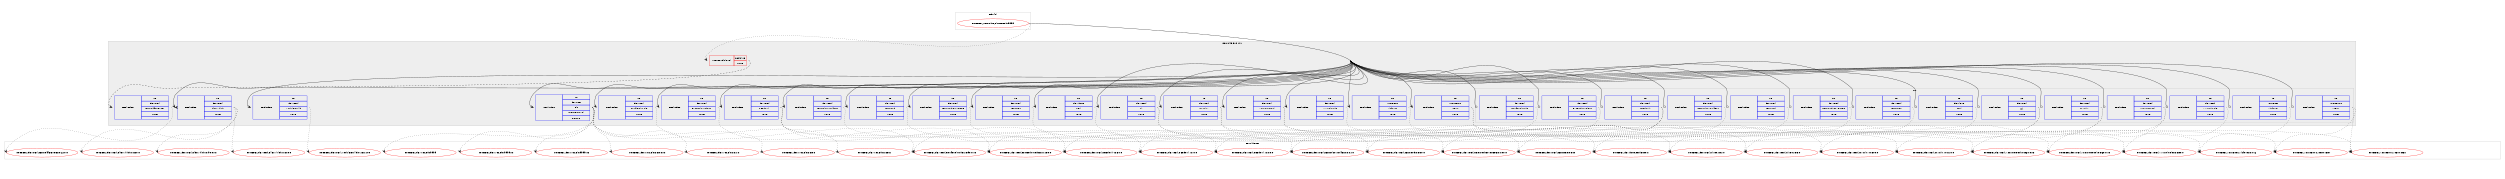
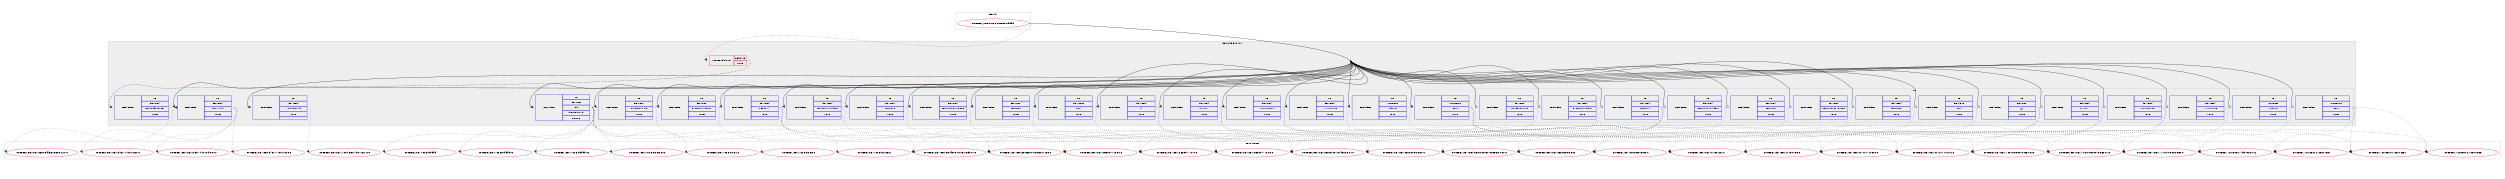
node "portage://x11-terms/xterm-353": added
